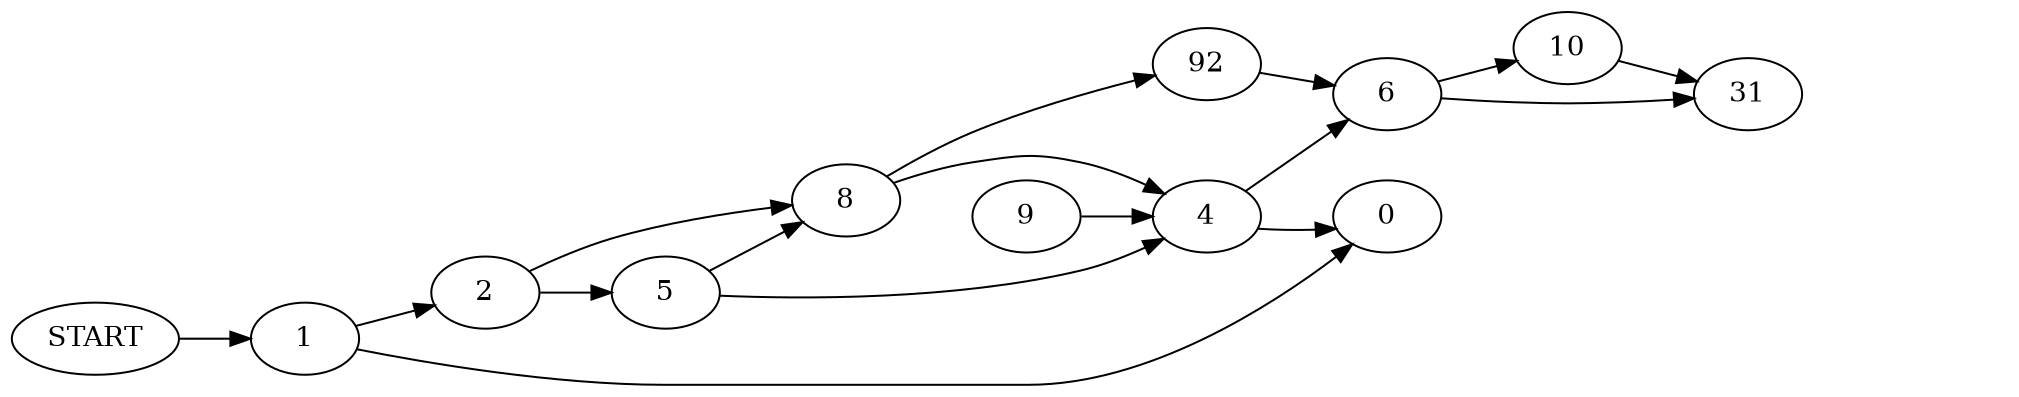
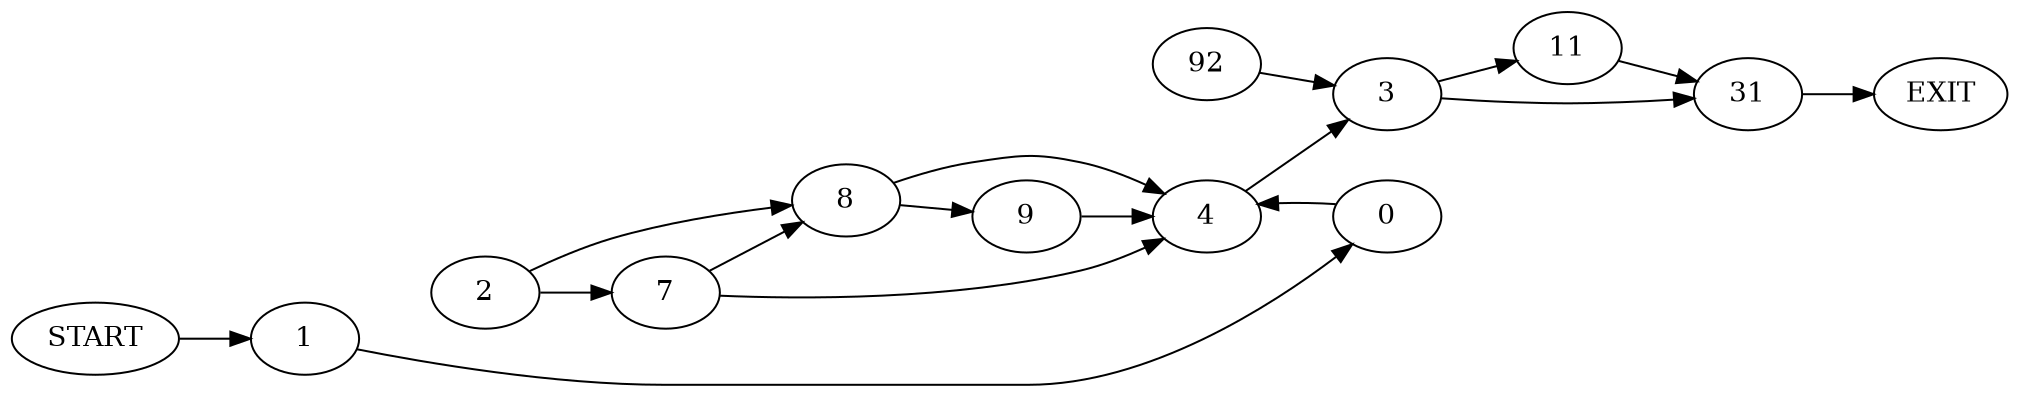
node "10": label "10" -> "11"
node "6": label "6" -> "3"
node "EXIT": added
edge "8" -> "92": now "8" -> "9"
edge "4" -> "0": reversed
node "5": label "5" -> "7"
edge "1" -> "2": removed
